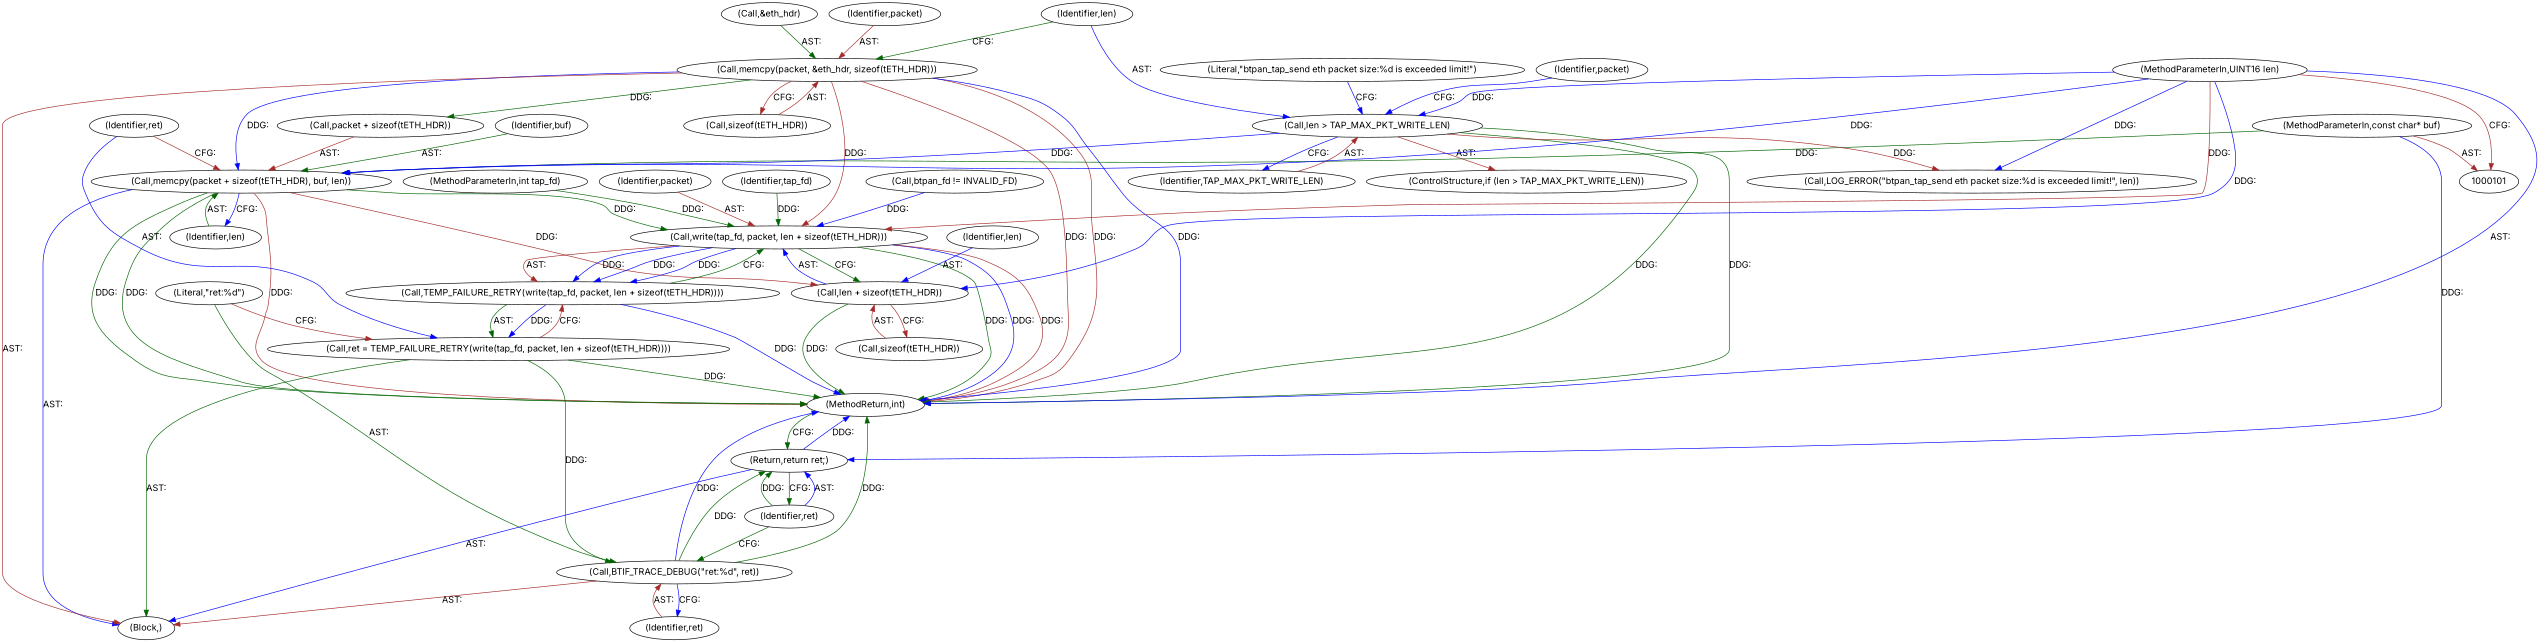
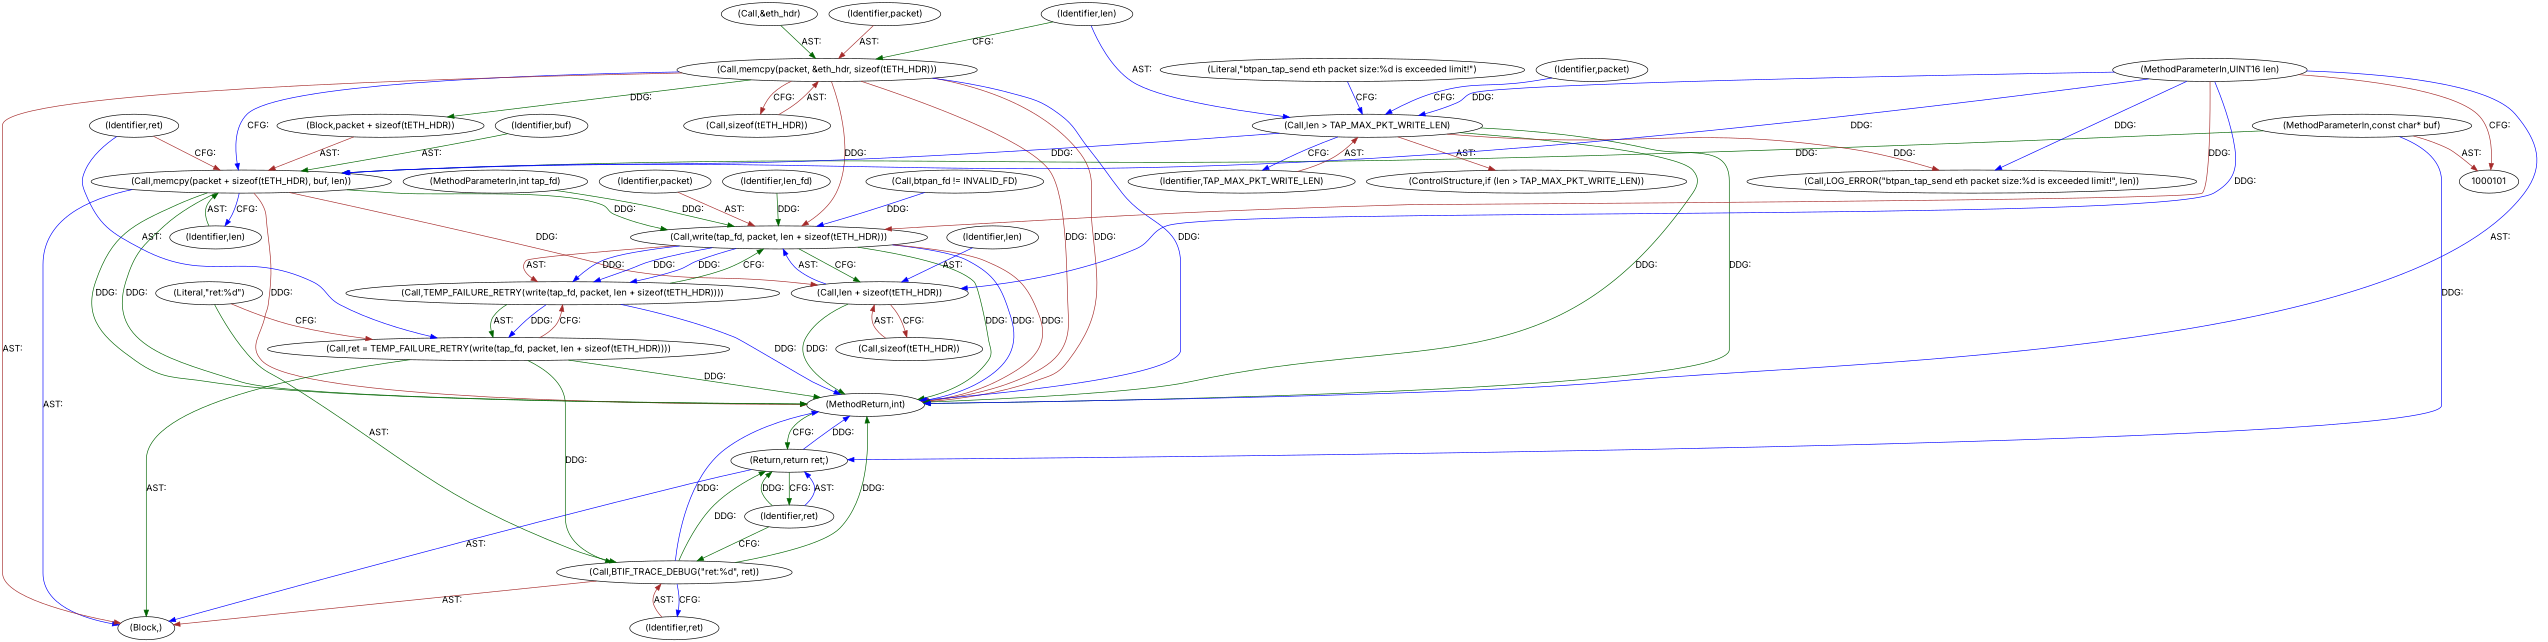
edge "(Call,memcpy(packet, &eth_hdr, sizeof(tETH_HDR)))" -> "(Call,memcpy(packet + sizeof(tETH_HDR), buf, len))": label "DDG: " -> "CFG: "
node "(Call,packet + sizeof(tETH_HDR))": label "(Call,packet + sizeof(tETH_HDR))" -> "(Block,packet + sizeof(tETH_HDR))"
node "(Identifier,tap_fd)": label "(Identifier,tap_fd)" -> "(Identifier,len_fd)"
